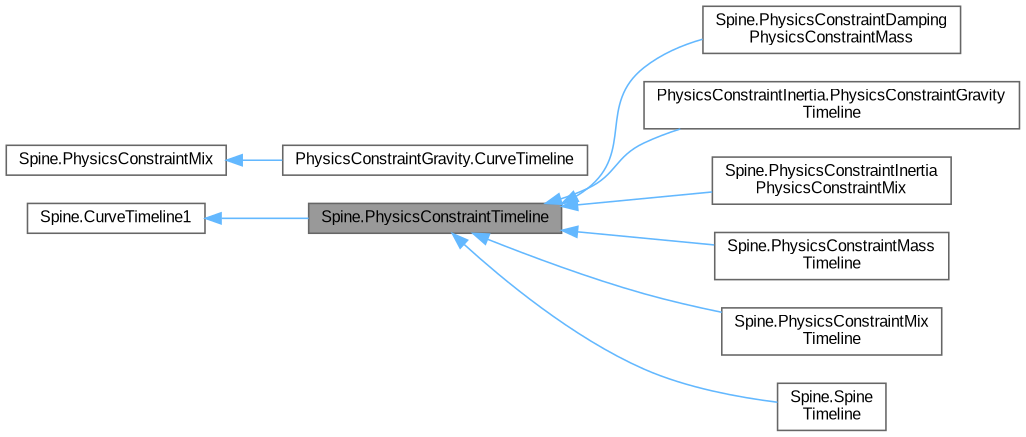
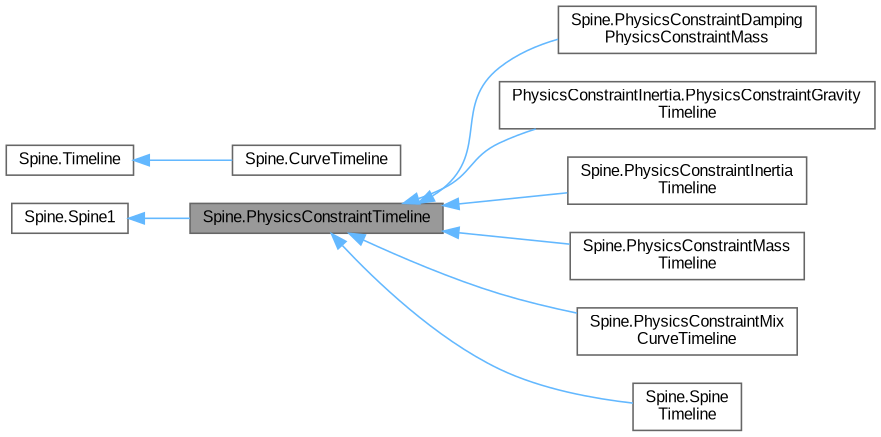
node "Spine.PhysicsConstraintMix": label "Spine.PhysicsConstraintMix" -> "Spine.Timeline"
node "PhysicsConstraintGravity.CurveTimeline": label "PhysicsConstraintGravity.CurveTimeline" -> "Spine.CurveTimeline"
node "Spine.PhysicsConstraintInertia PhysicsConstraintMix": label "Spine.PhysicsConstraintInertia PhysicsConstraintMix" -> "Spine.PhysicsConstraintInertia Timeline"
node "Spine.CurveTimeline1": label "Spine.CurveTimeline1" -> "Spine.Spine1"
node "Spine.PhysicsConstraintMix Timeline": label "Spine.PhysicsConstraintMix Timeline" -> "Spine.PhysicsConstraintMix CurveTimeline"
